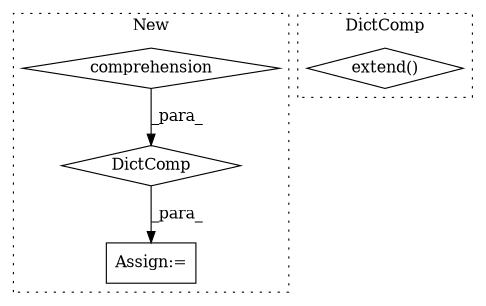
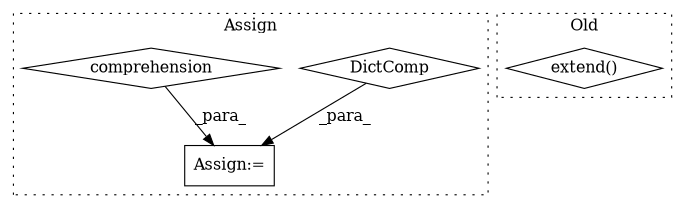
cluster "New": label "New" -> "Assign"
cluster "DictComp": label "DictComp" -> "Old"
edge "comprehension" -> "DictComp": now "comprehension" -> "Assign:="
